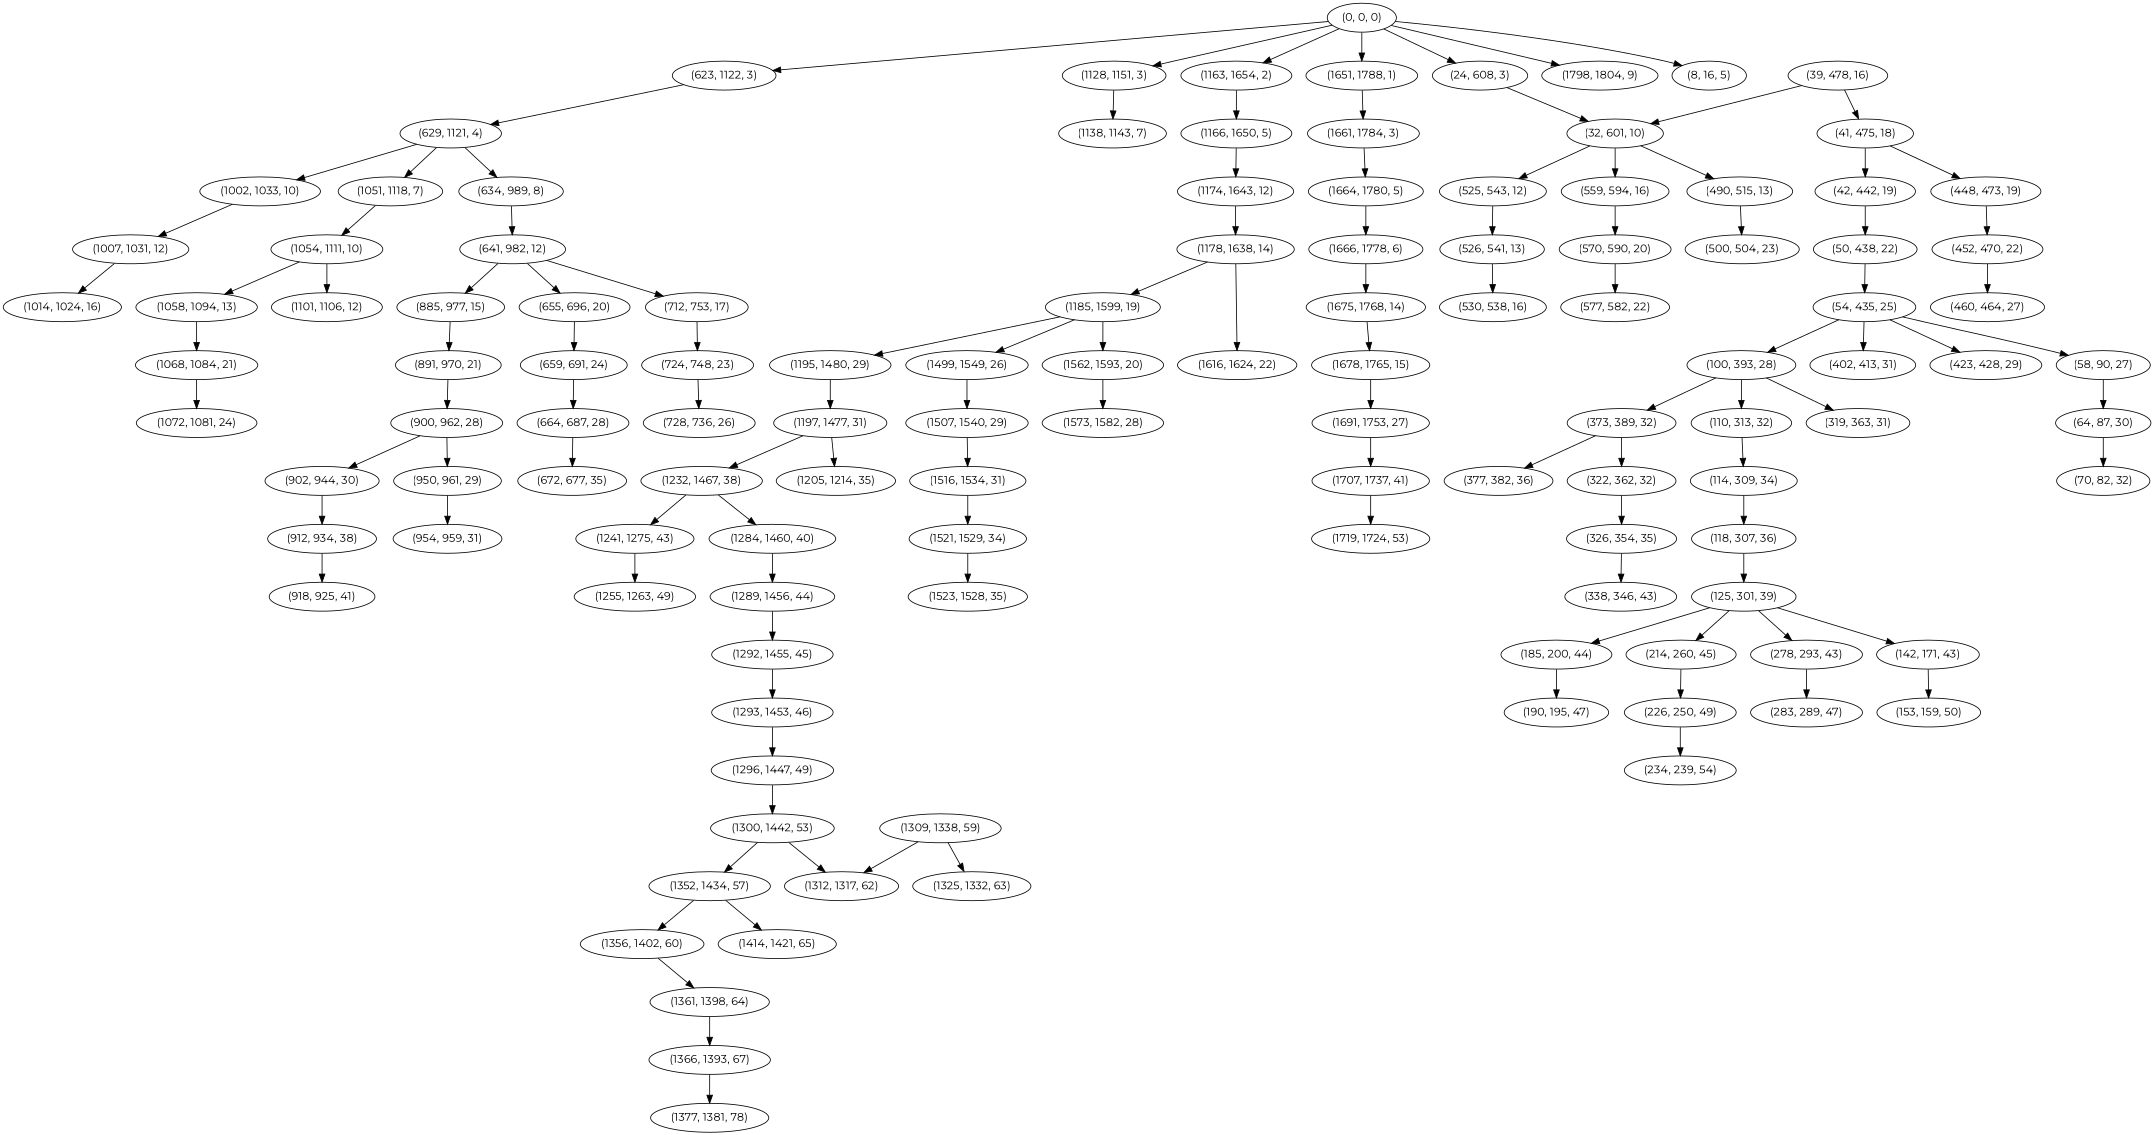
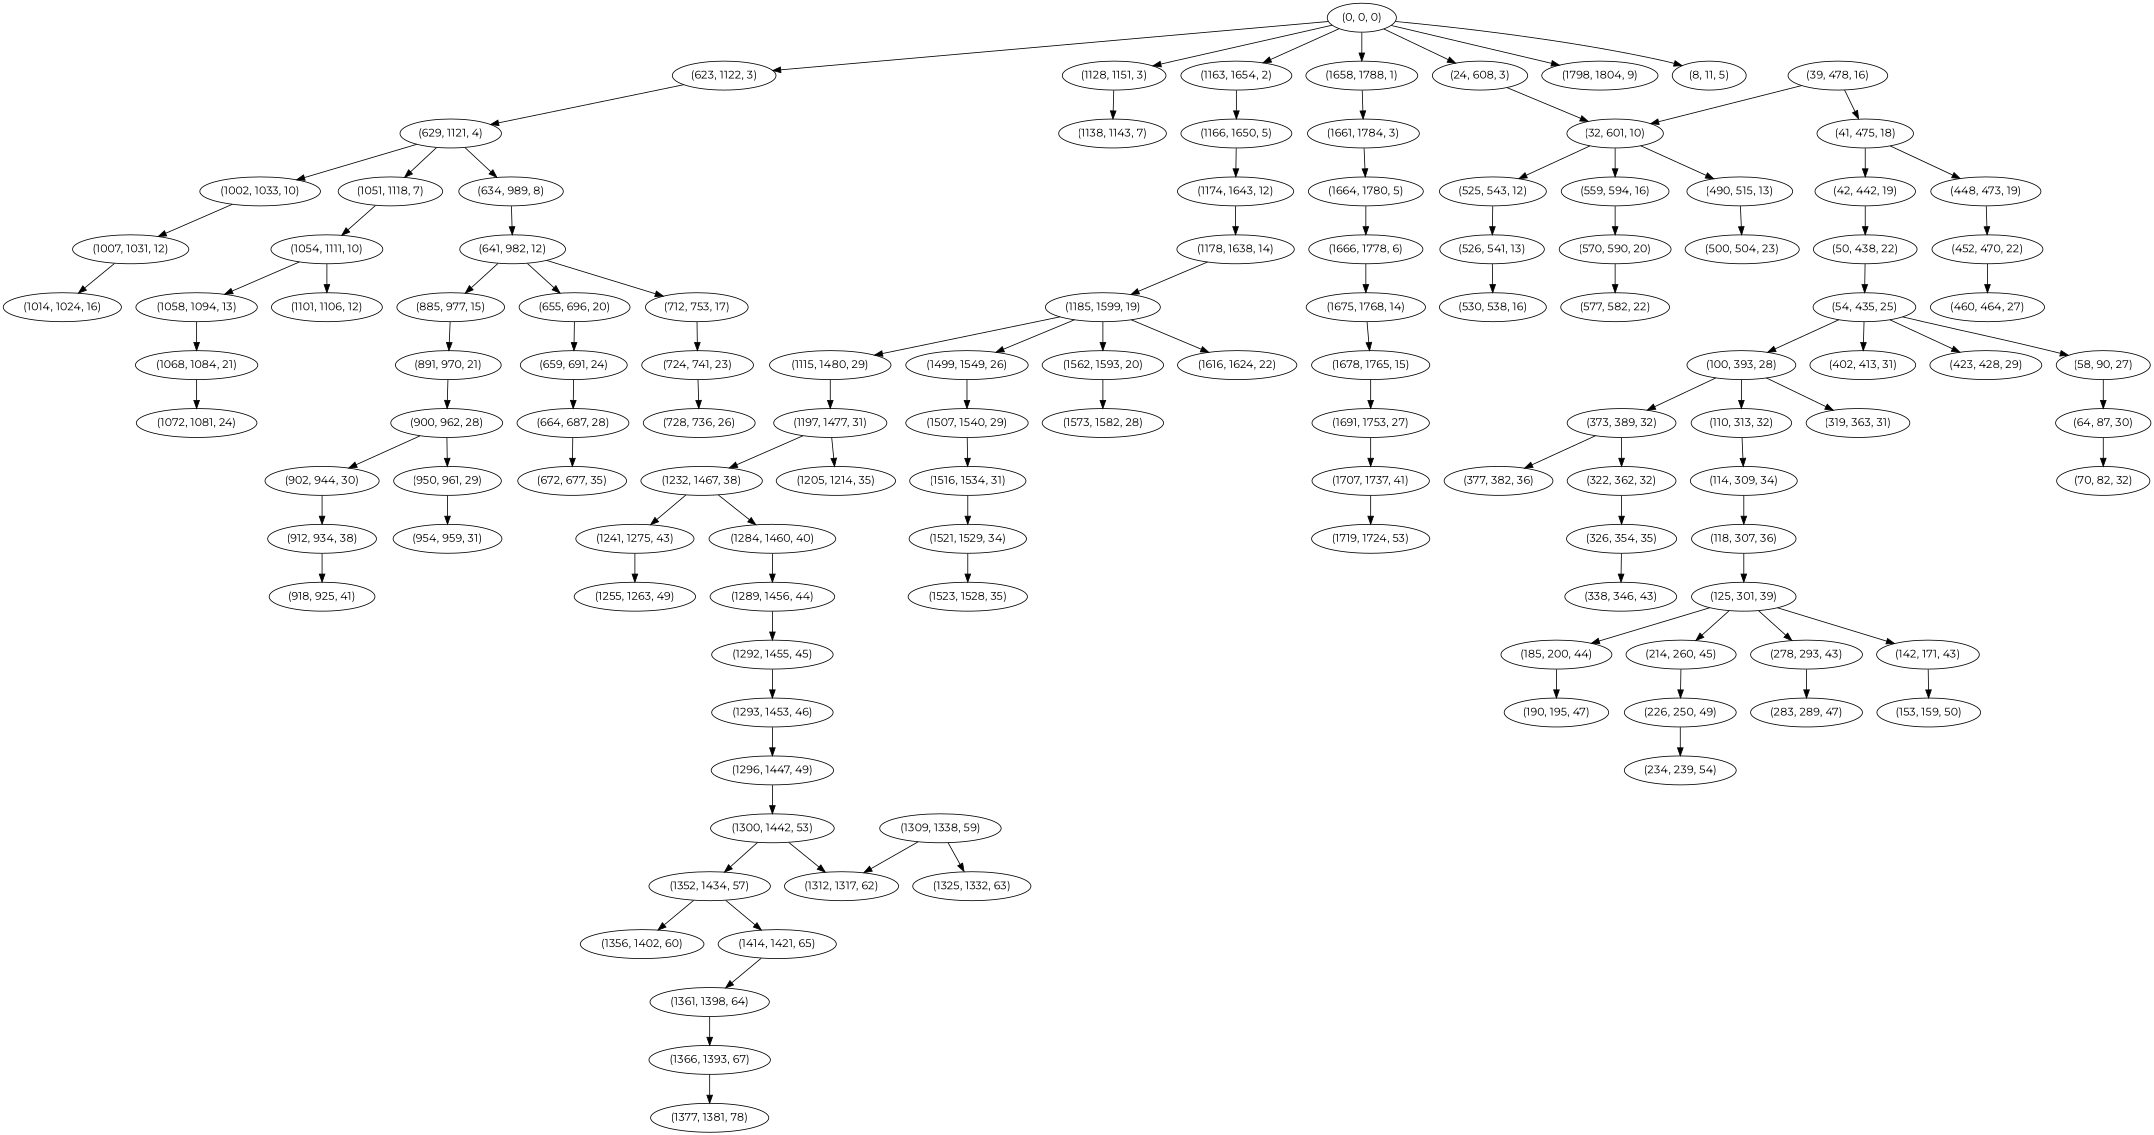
node "(1651, 1788, 1)": label "(1651, 1788, 1)" -> "(1658, 1788, 1)"
node "(8, 16, 5)": label "(8, 16, 5)" -> "(8, 11, 5)"
edge "(1178, 1638, 14)" -> "(1616, 1624, 22)": now "(1185, 1599, 19)" -> "(1616, 1624, 22)"
node "(724, 748, 23)": label "(724, 748, 23)" -> "(724, 741, 23)"
node "(1195, 1480, 29)": label "(1195, 1480, 29)" -> "(1115, 1480, 29)"
edge "(1356, 1402, 60)" -> "(1361, 1398, 64)": now "(1414, 1421, 65)" -> "(1361, 1398, 64)"
